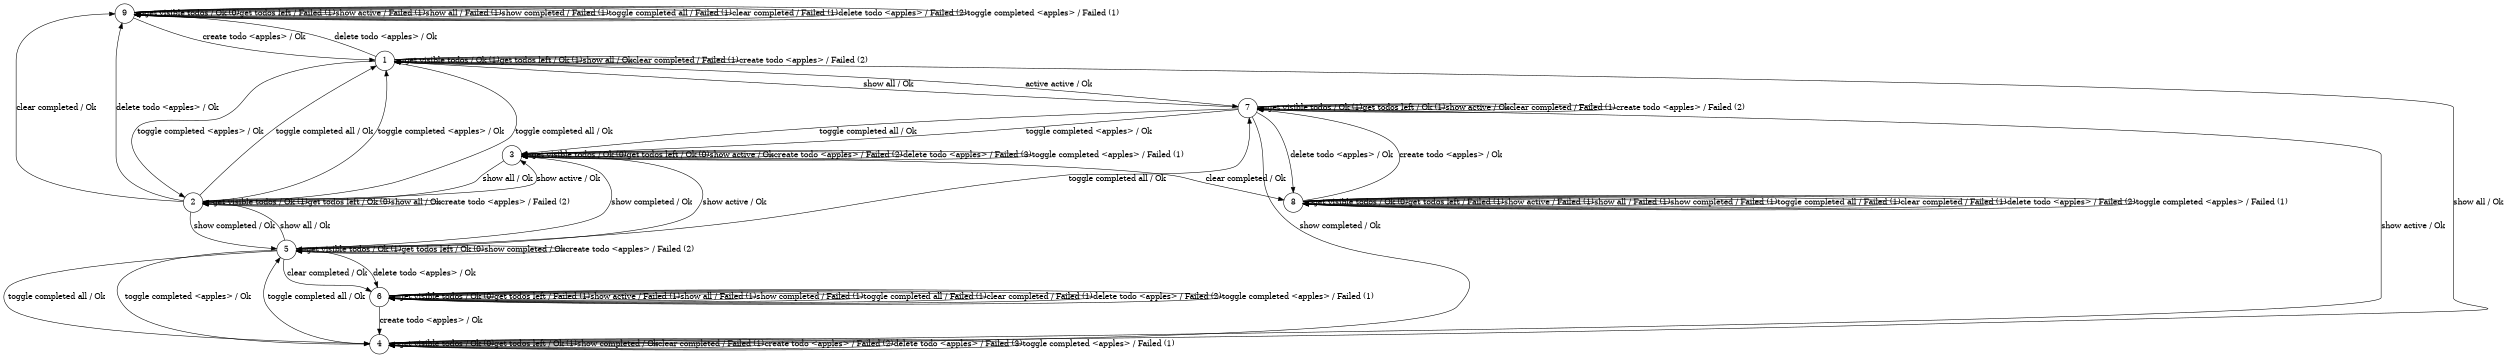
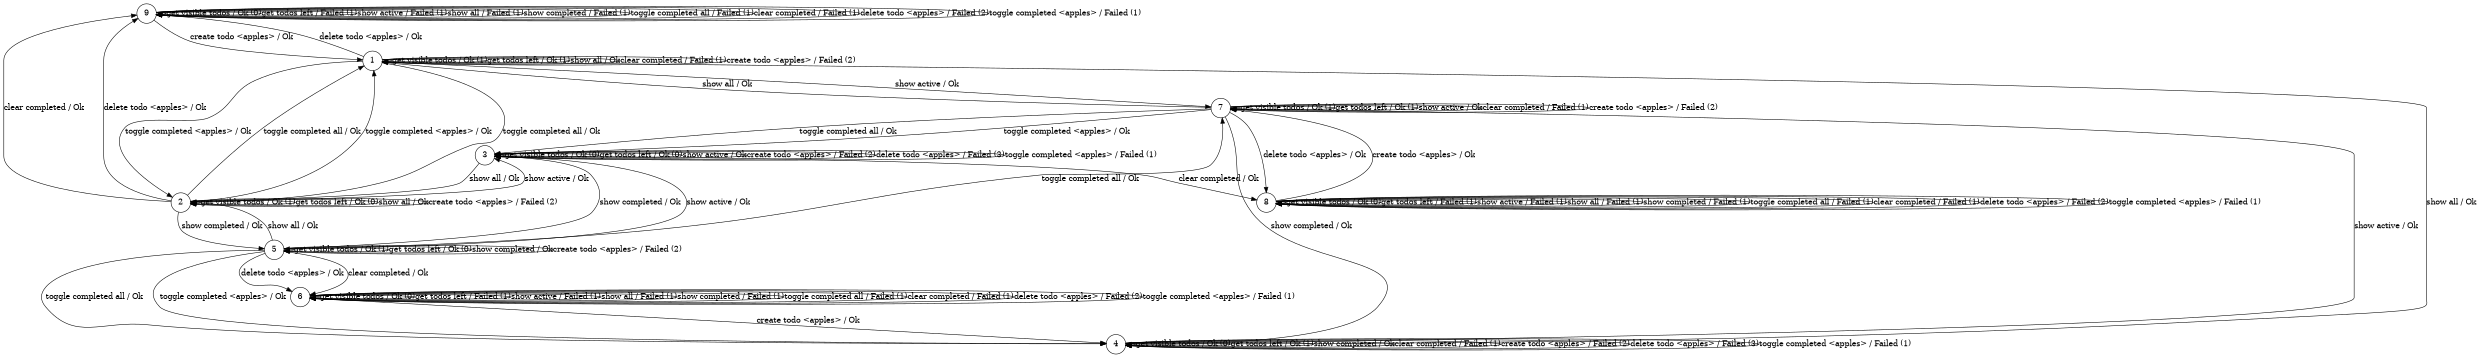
edge "1" -> "7": label "active active / Ok" -> "show active / Ok"
edge "4" -> "5": removed, label "toggle completed all / Ok"
